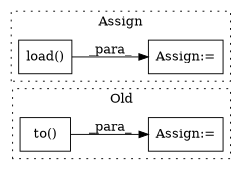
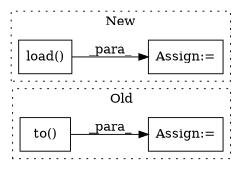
cluster "Assign": label "Assign" -> "New"
